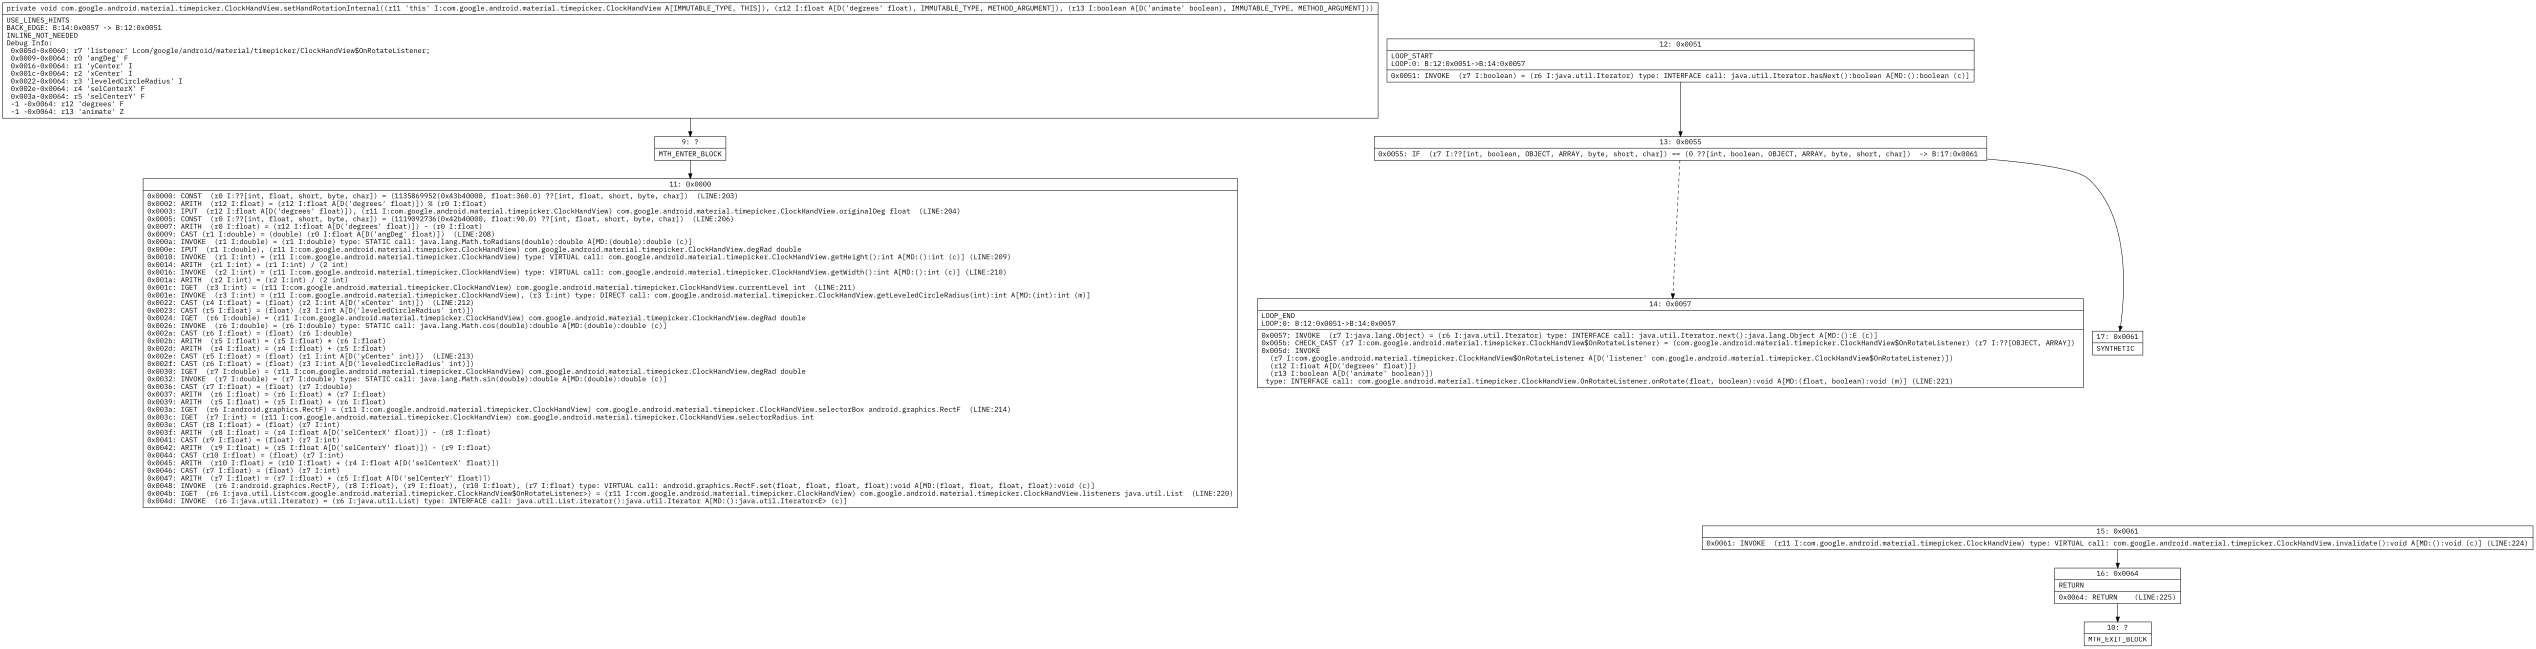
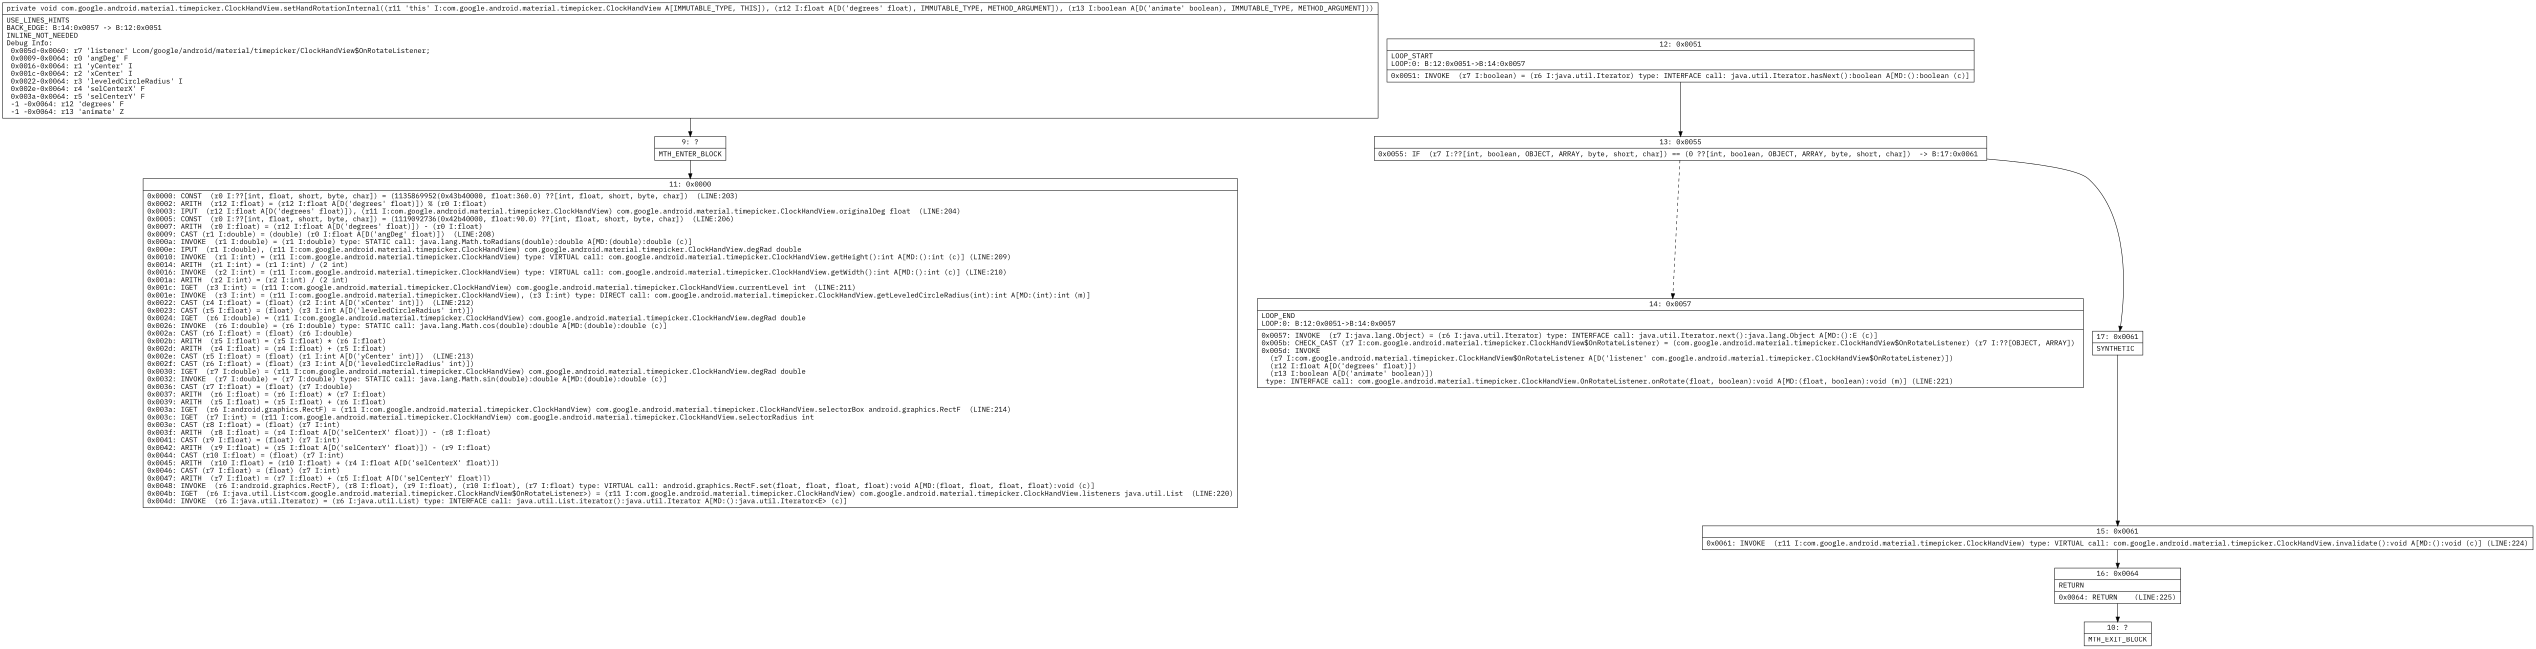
edge "17: 0x0061" -> "15: 0x0061": added
